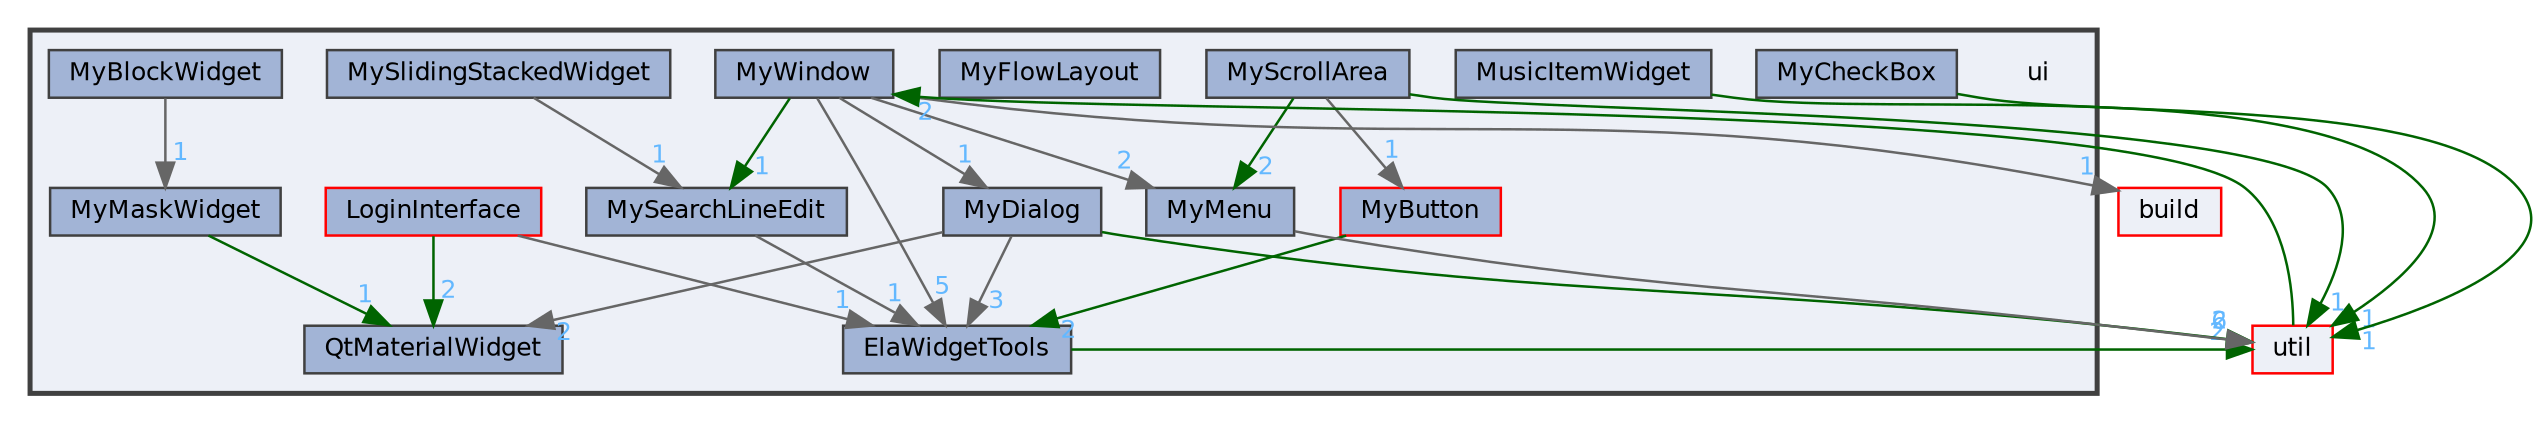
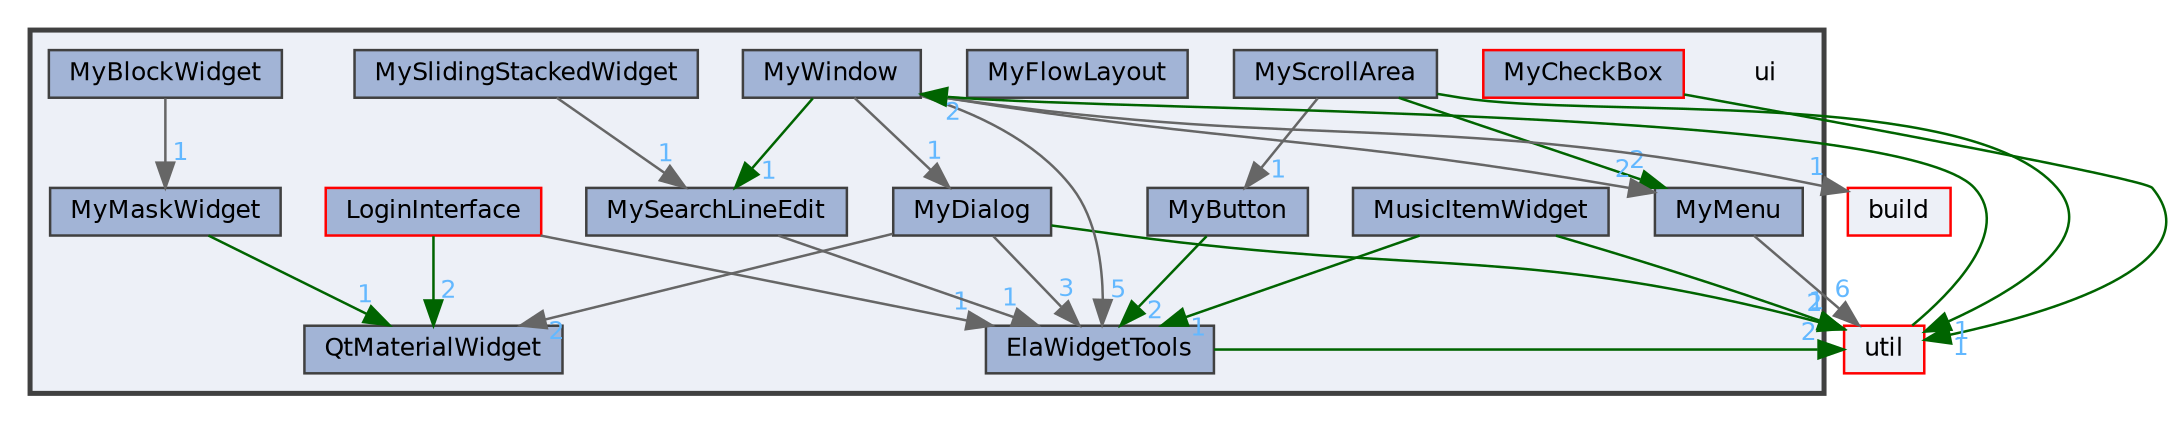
node "MyCheckBox": color grey25 -> red
node "MyButton": color red -> grey25
edge "MusicItemWidget" -> "ElaWidgetTools": added
